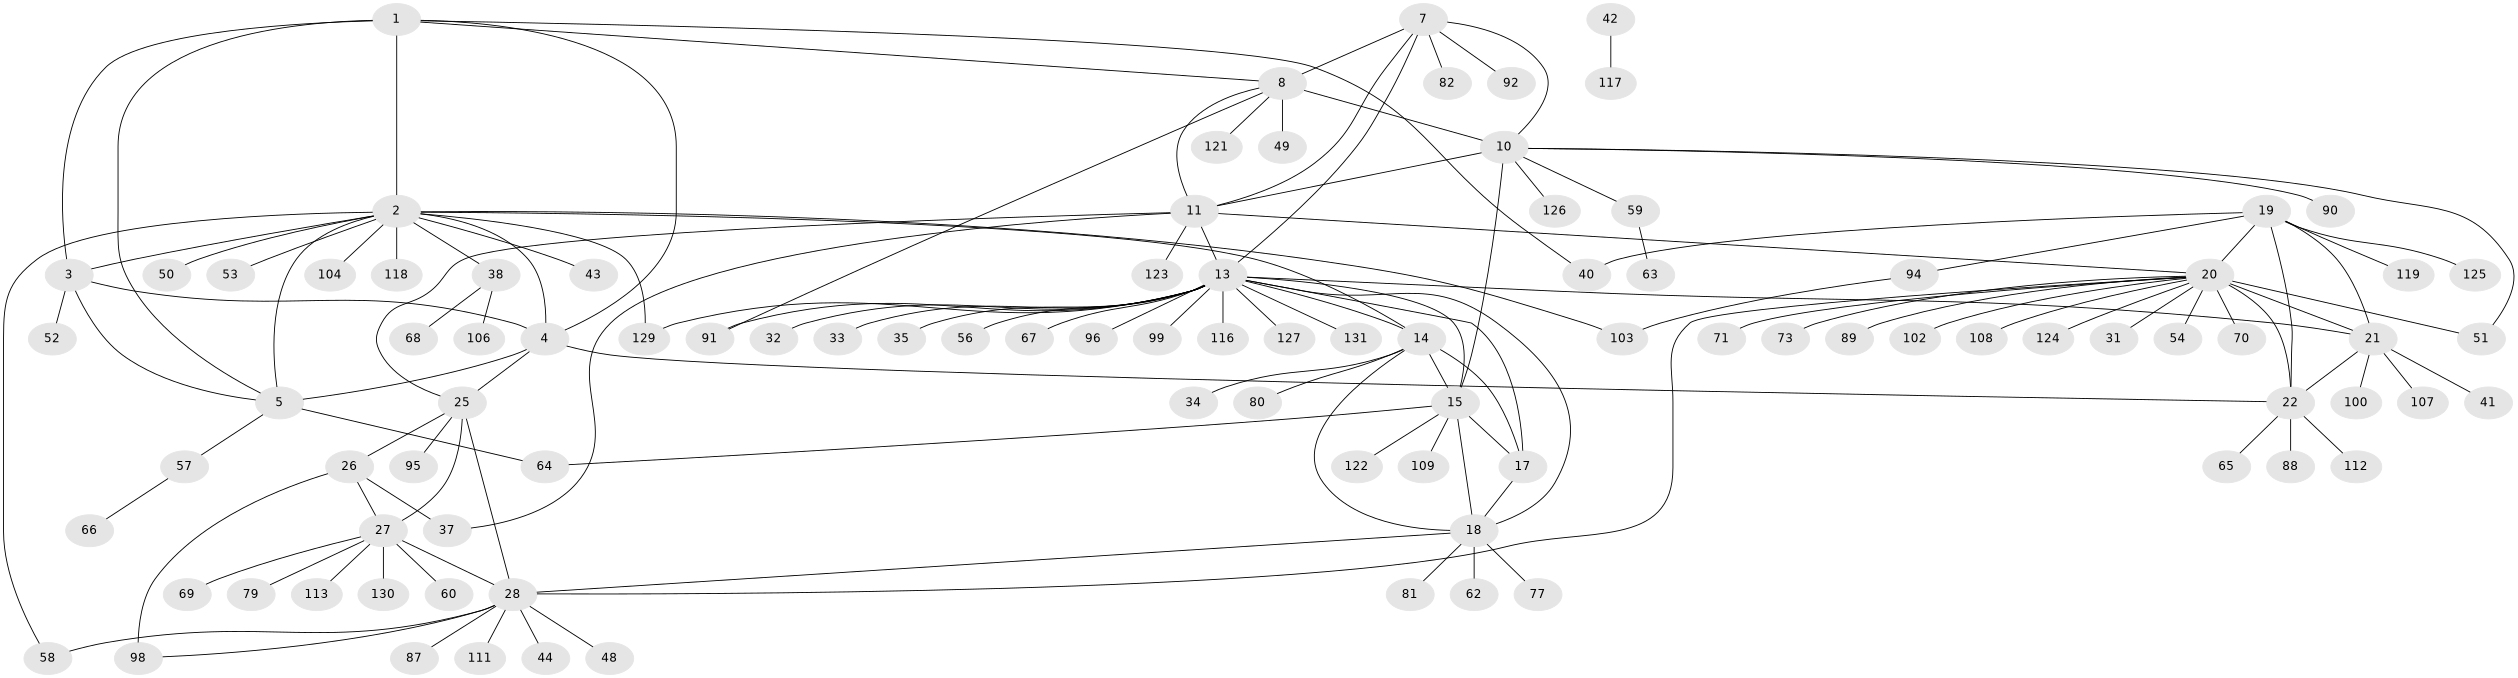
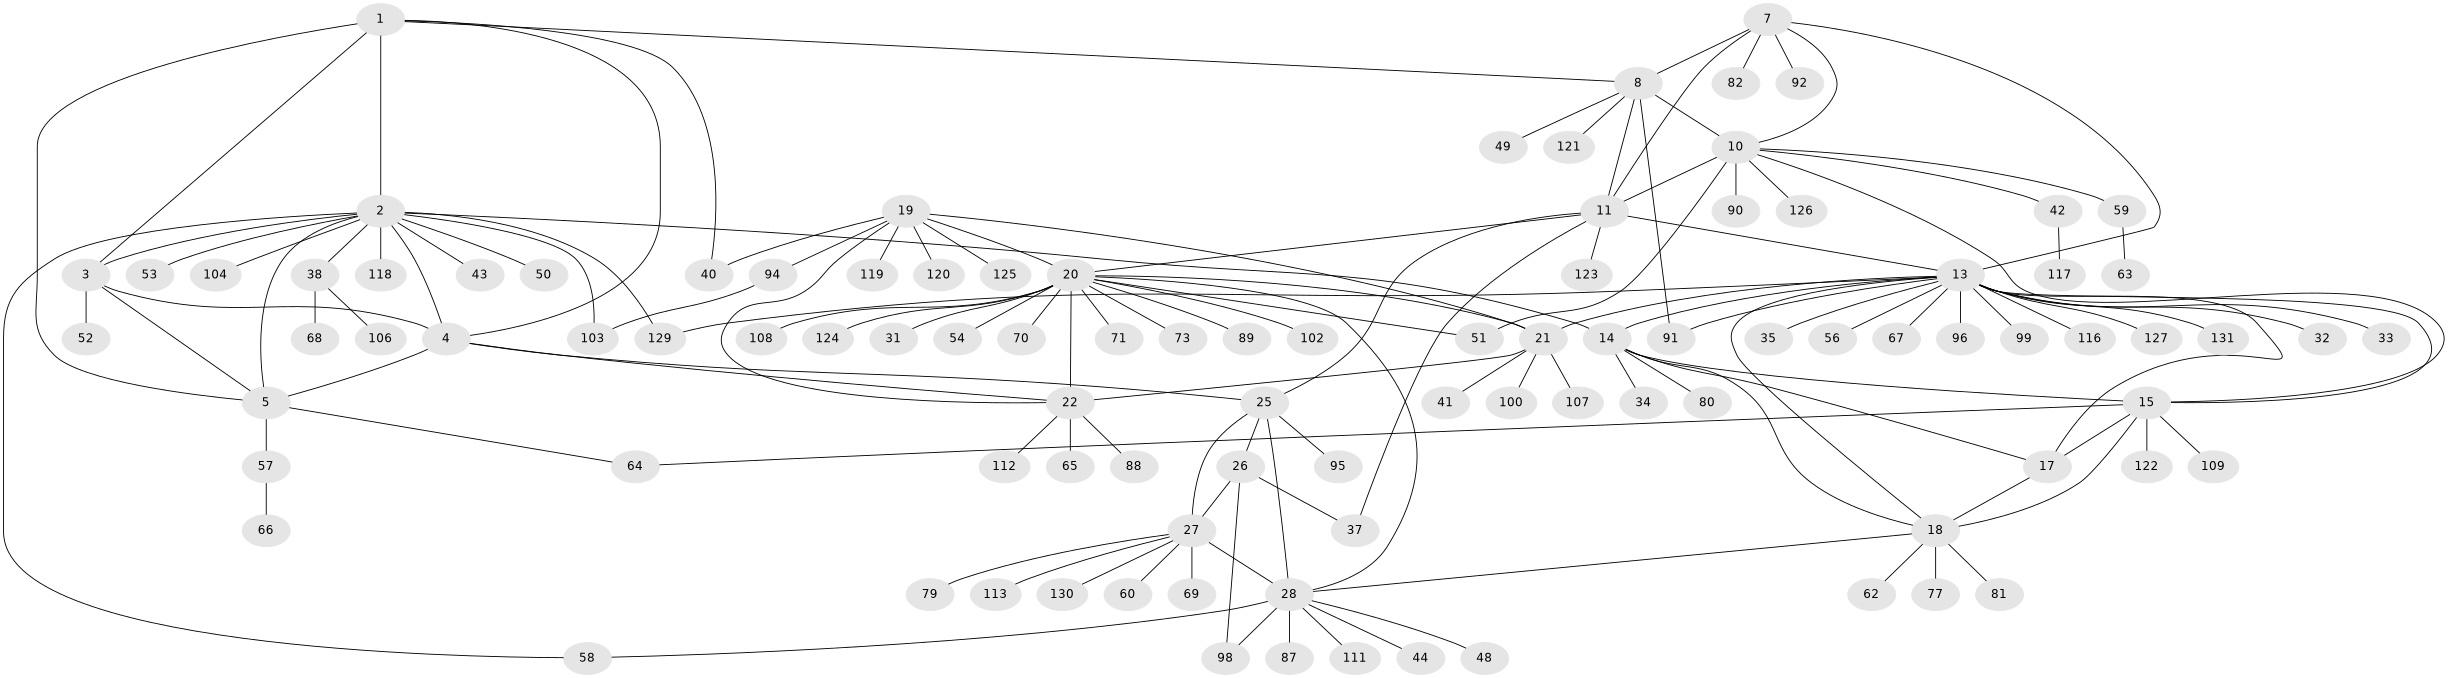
edge "10" -- "42": added
node "120": added
